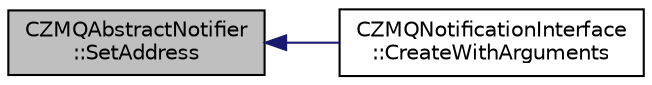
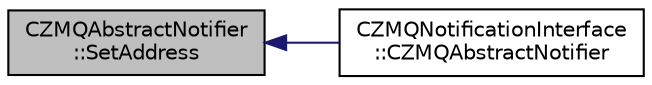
node "CZMQNotificationInterface ::CreateWithArguments": label "CZMQNotificationInterface ::CreateWithArguments" -> "CZMQNotificationInterface ::CZMQAbstractNotifier"
